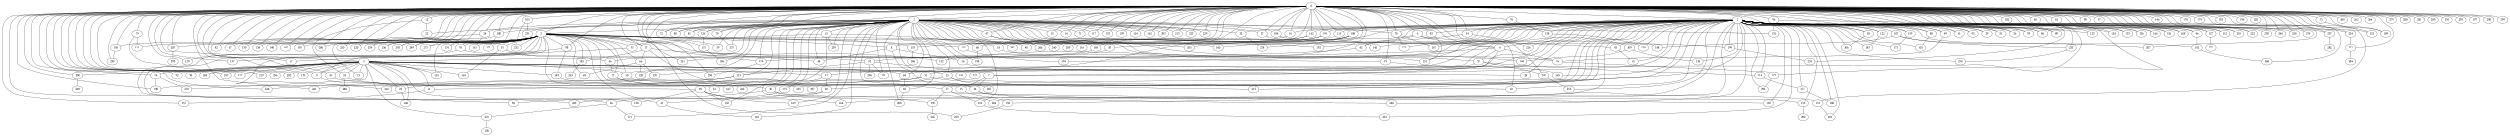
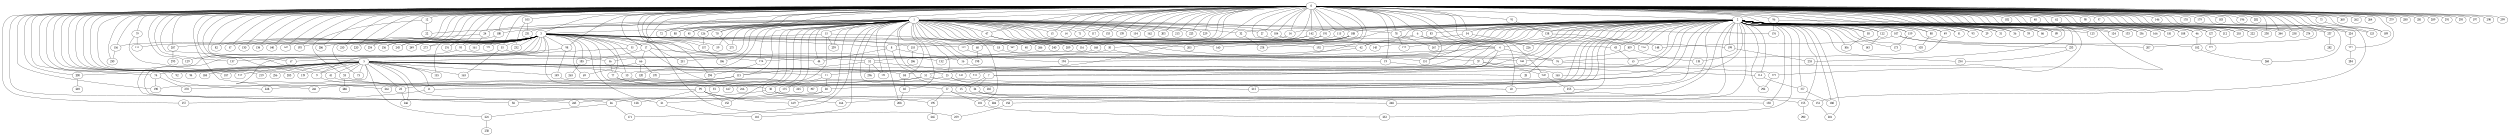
edge "0" -- "83": now "0" -- "42"
edge "1" -- "151": now "50" -- "151"
